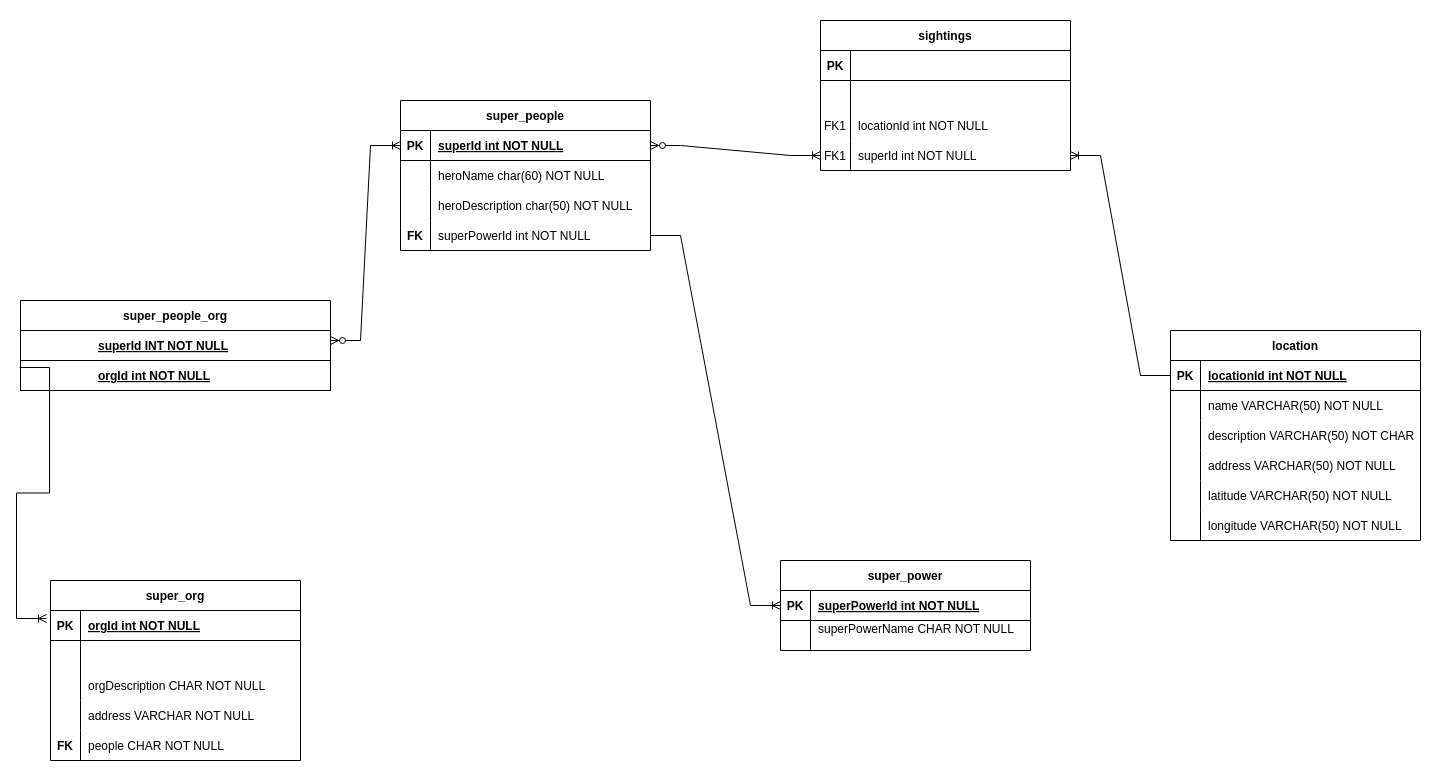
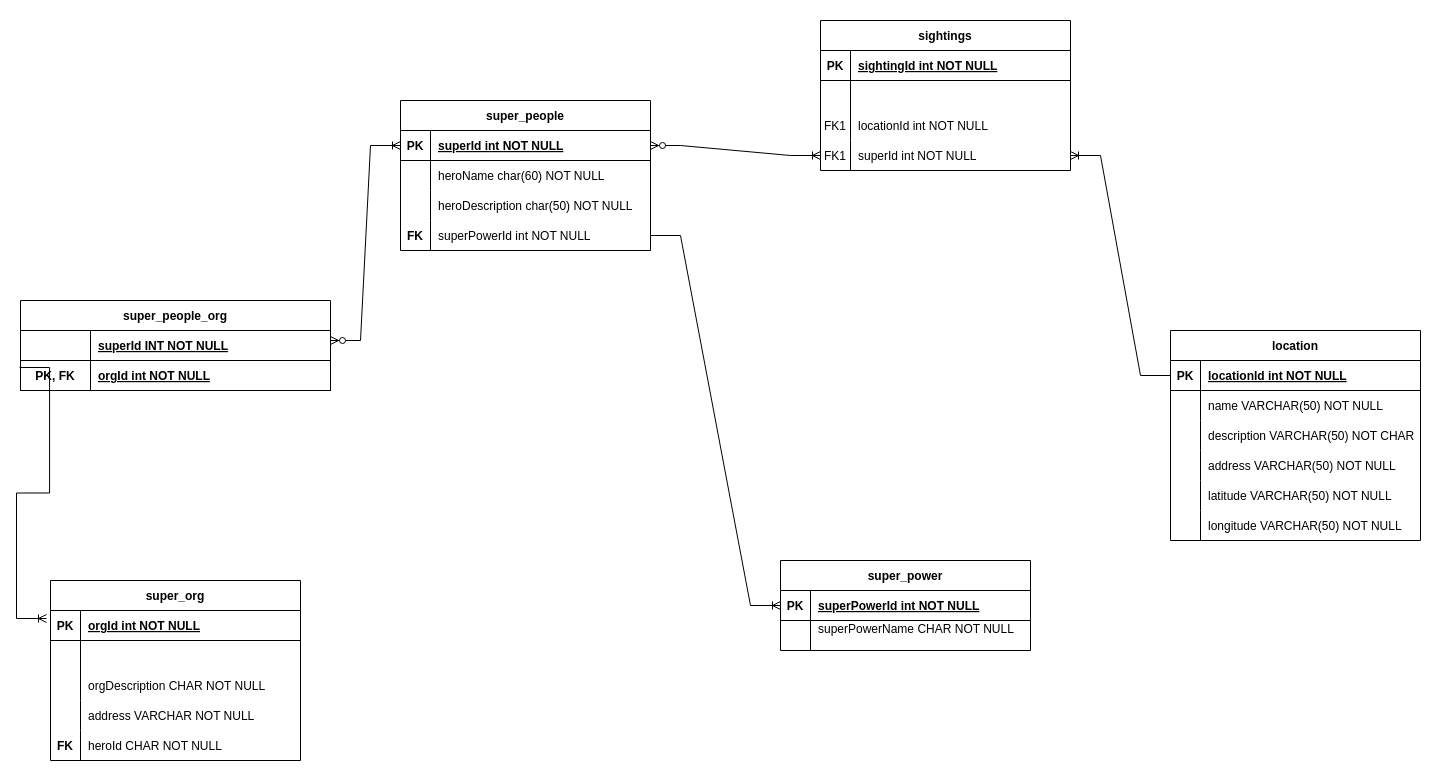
node "sightingId int NOT NULL": added
node "PK, FK": added
node "people CHAR NOT NULL": label "people CHAR NOT NULL" -> "heroId CHAR NOT NULL"
